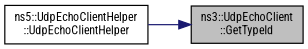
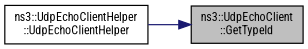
node "ns5::UdpEchoClientHelper ::UdpEchoClientHelper": label "ns5::UdpEchoClientHelper ::UdpEchoClientHelper" -> "ns3::UdpEchoClientHelper ::UdpEchoClientHelper"
